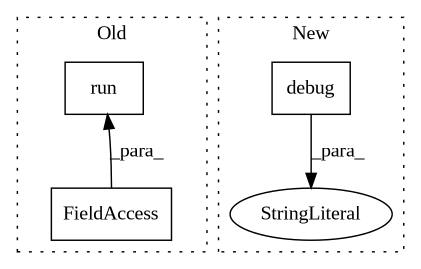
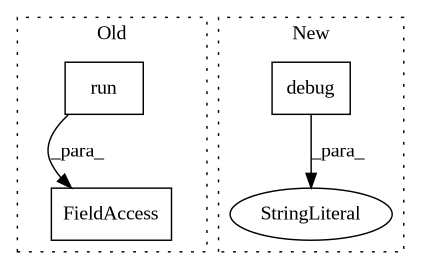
edge "FieldAccess" -> "run": reversed
